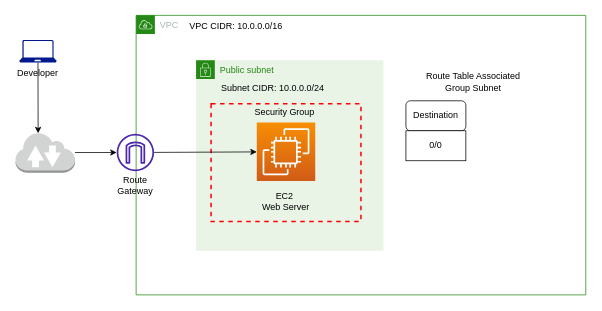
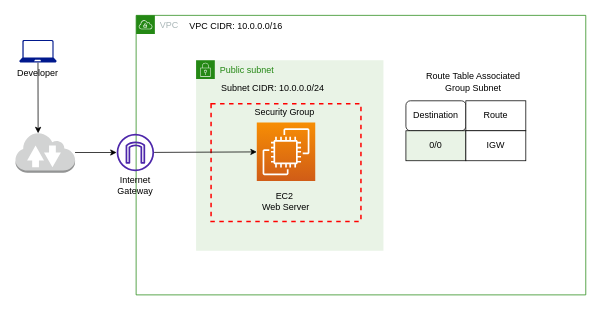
node "Route": added
node "0/0": fillcolor #ffffff -> #e9f3e6
node "IGW": added
node "Route Gateway": label "Route Gateway" -> "Internet Gateway"
